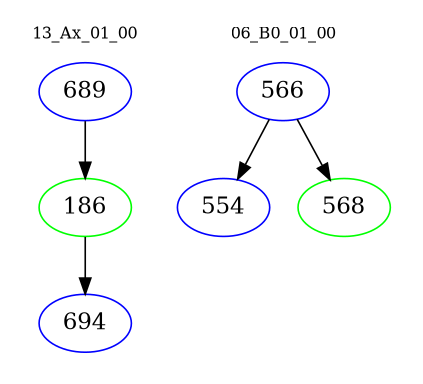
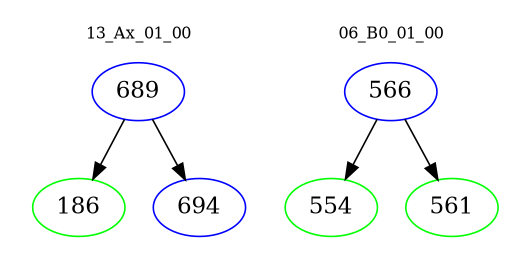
node "554": color blue -> green
node "568": label "568" -> "561"
edge "186" -> "694": now "689" -> "694"
